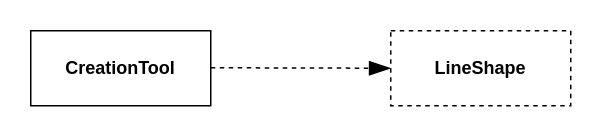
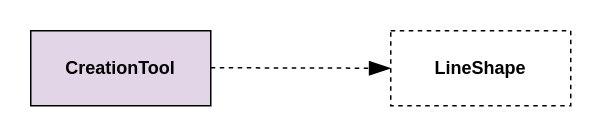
node "CreationTool": fillcolor #ffffff -> #e1d5e7
